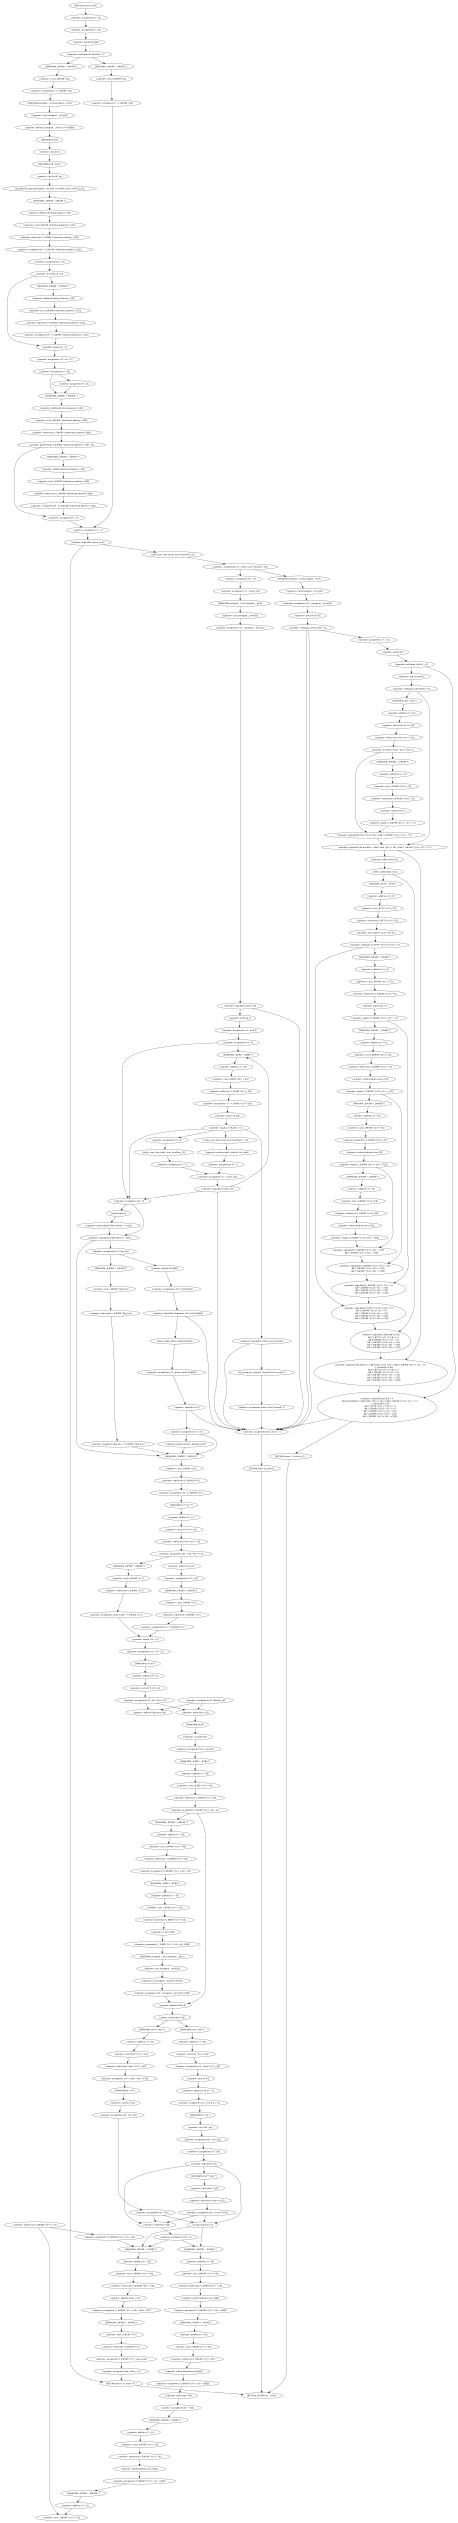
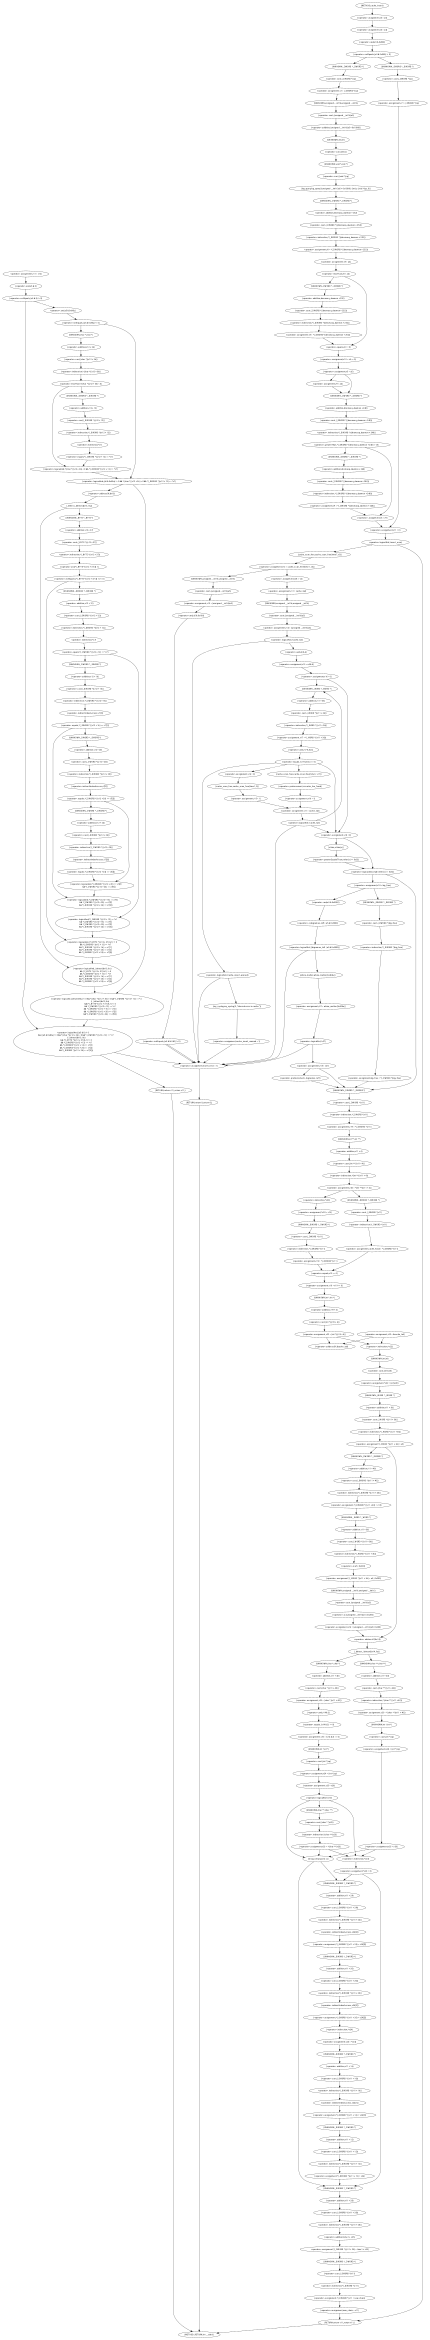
edge "(<operator>.notEquals,(a5 & 0x180) != 0)" -> "(<operator>.assignment,v11 = v12)": removed
edge "(<operator>.indirection,*(_DWORD *)(v11 + 12))" -> "(<operator>.cast,(_DWORD *)(v11 + 12))": reversed
